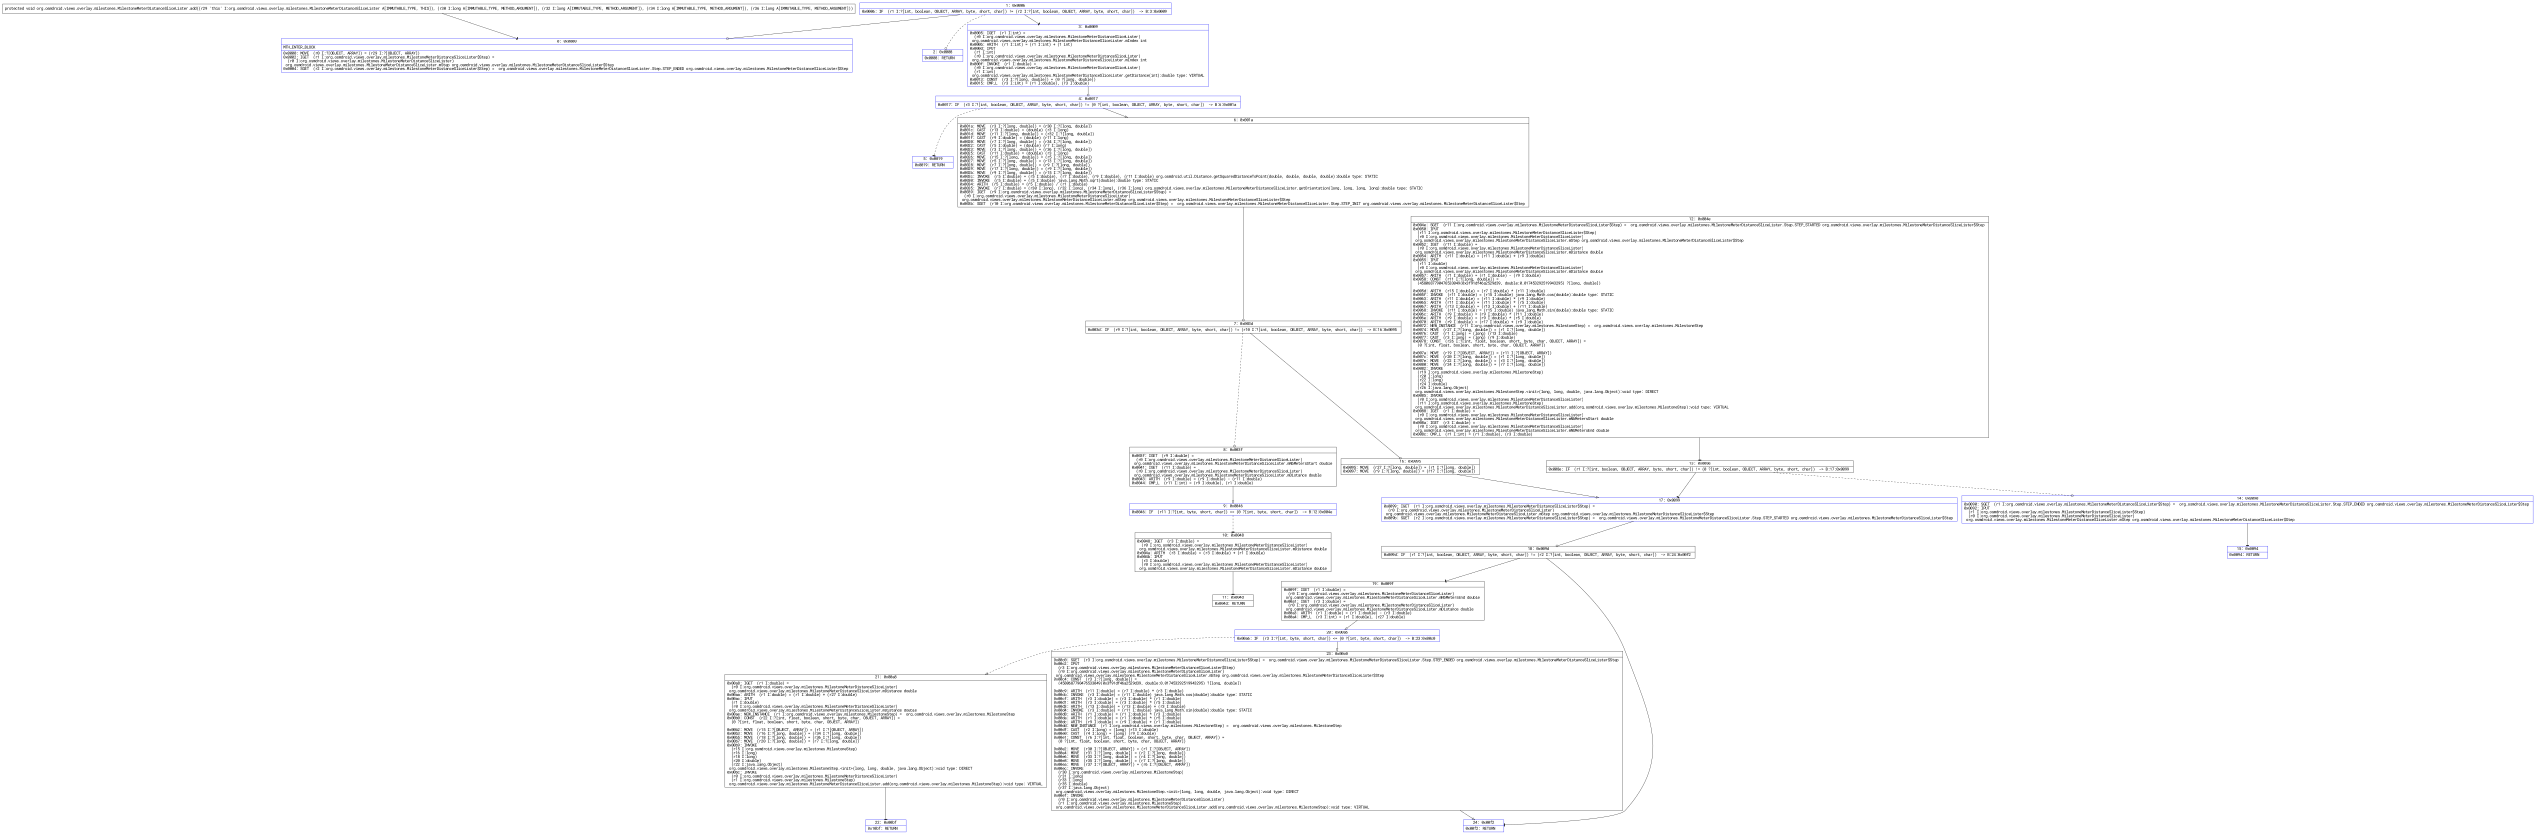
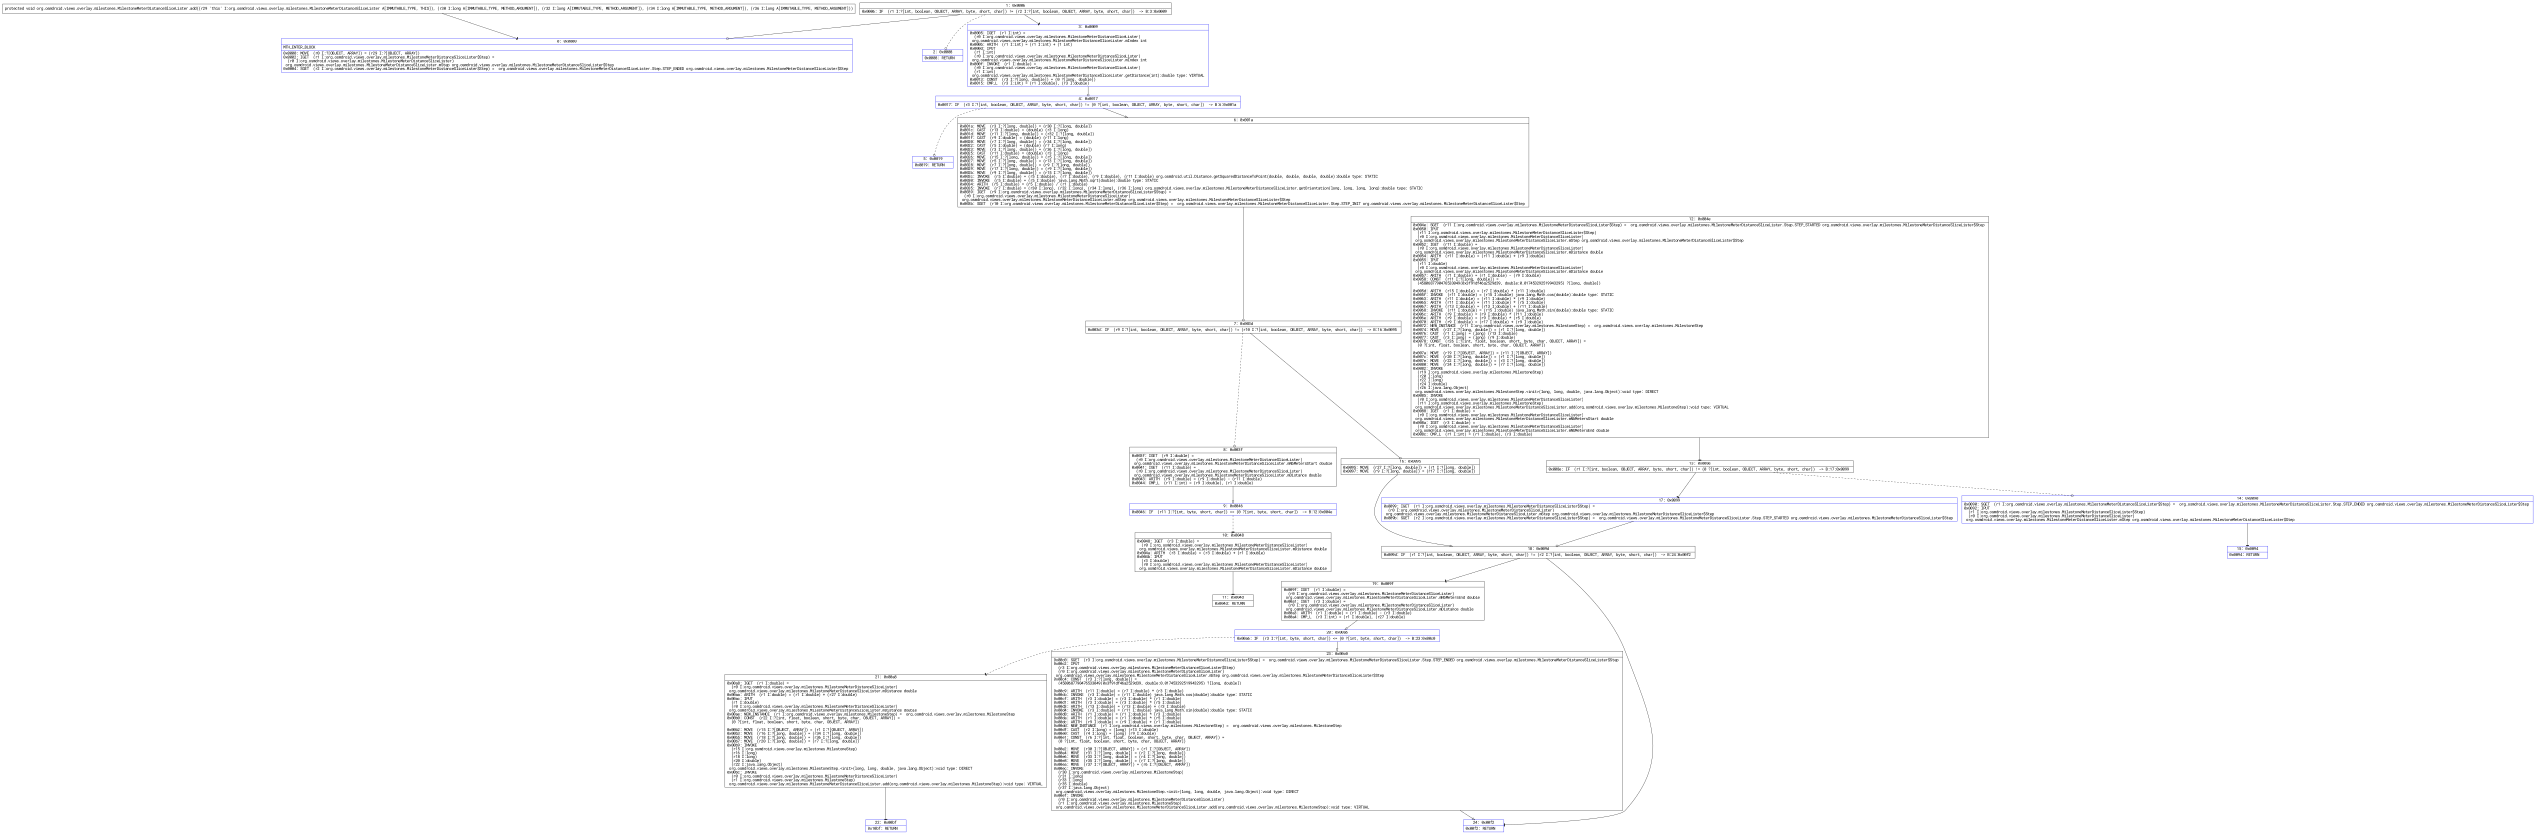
node "1: 0x0006": color blue -> black
edge "4: 0x0017" -> "5: 0x0019": arrowhead tee -> odot
edge "16: 0x0095" -> "17: 0x0099": now "16: 0x0095" -> "18: 0x009d"
edge "20: 0x00a6" -> "21: 0x00a8": arrowhead onormal -> tee
